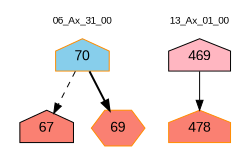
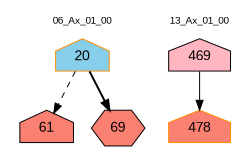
cluster "06_Ax_31_00": label "06_Ax_31_00" -> "06_Ax_01_00"
node "70": label "70" -> "20"
node "67": label "67" -> "61"
node "69": color darkorange -> black
